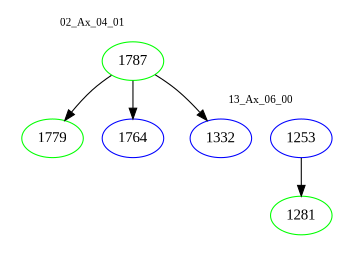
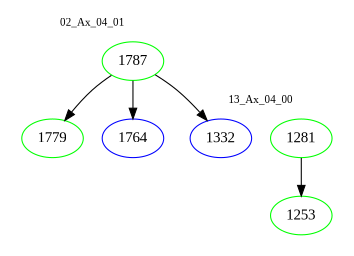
cluster "13_Ax_06_00": label "13_Ax_06_00" -> "13_Ax_04_00"
node "1253": color blue -> green
edge "1253" -> "1281": reversed
